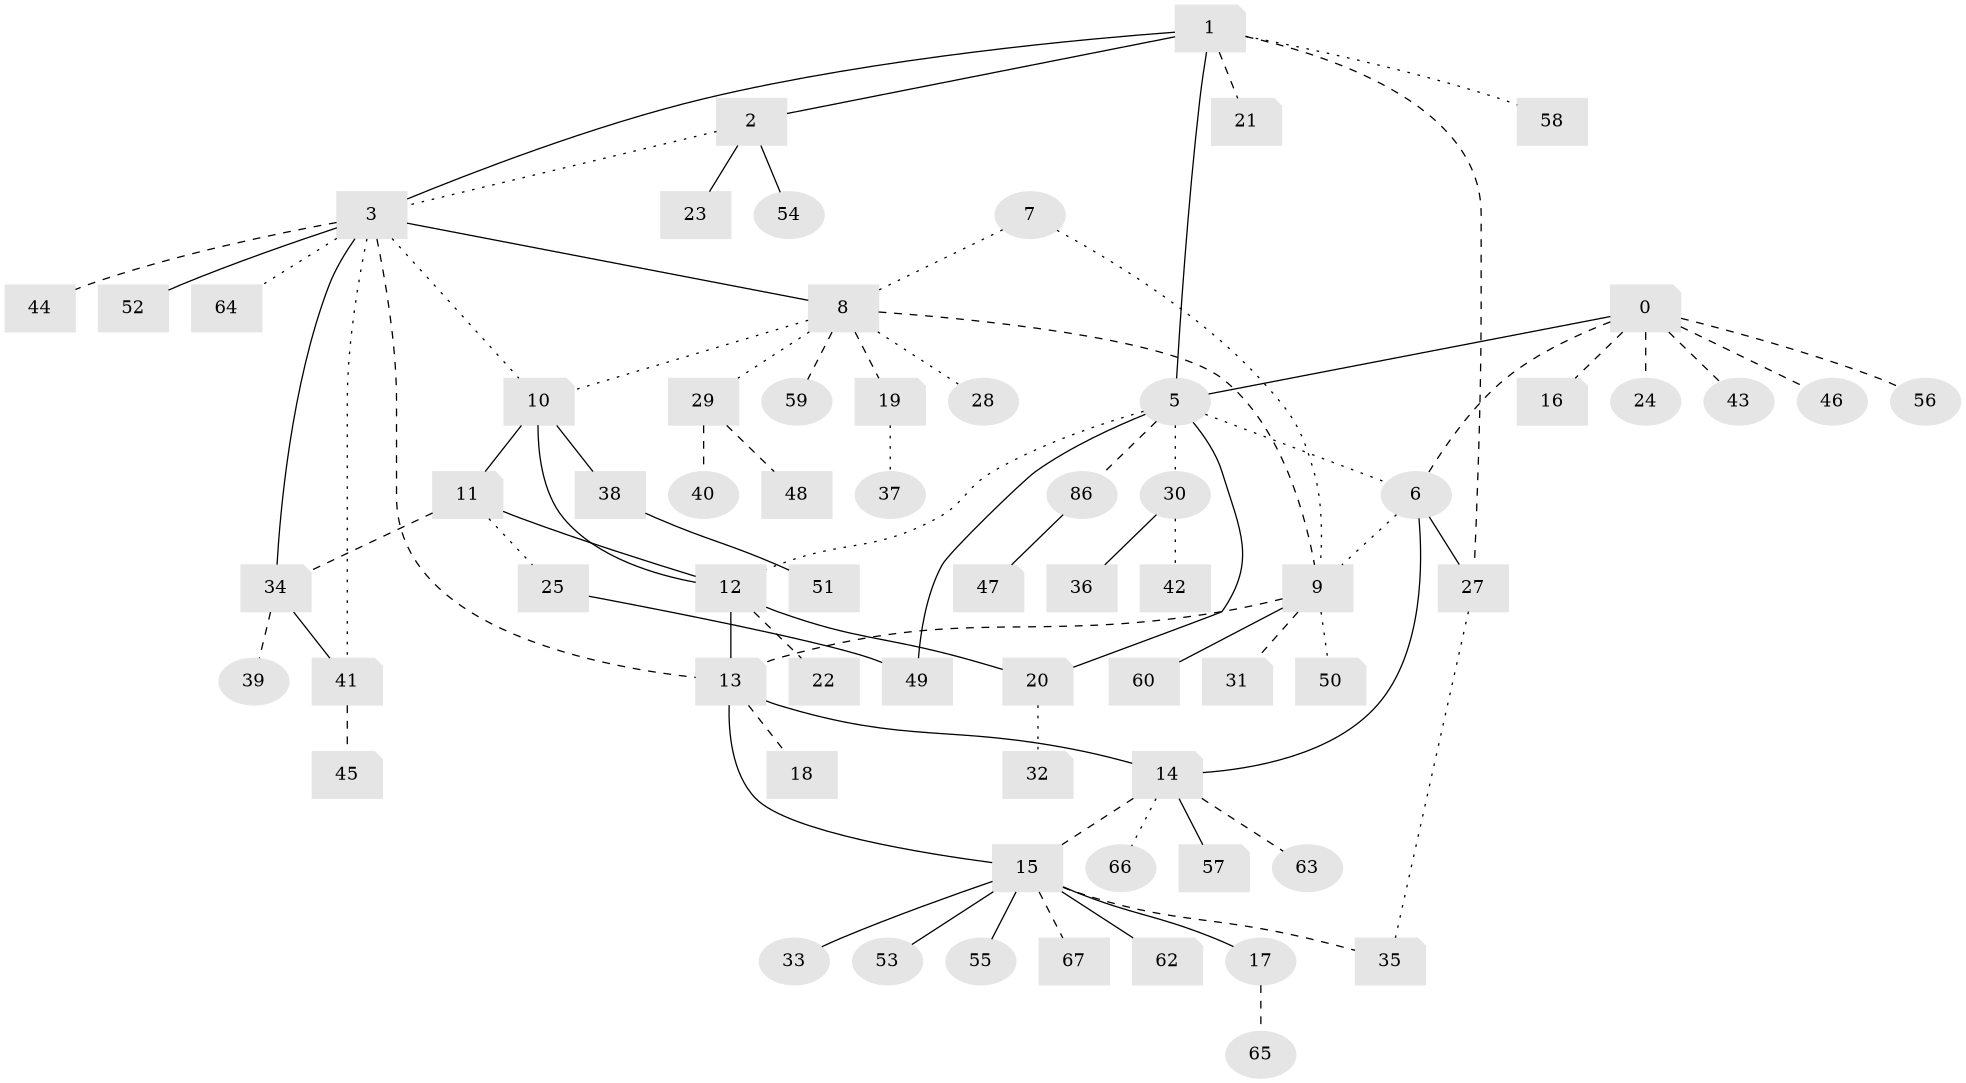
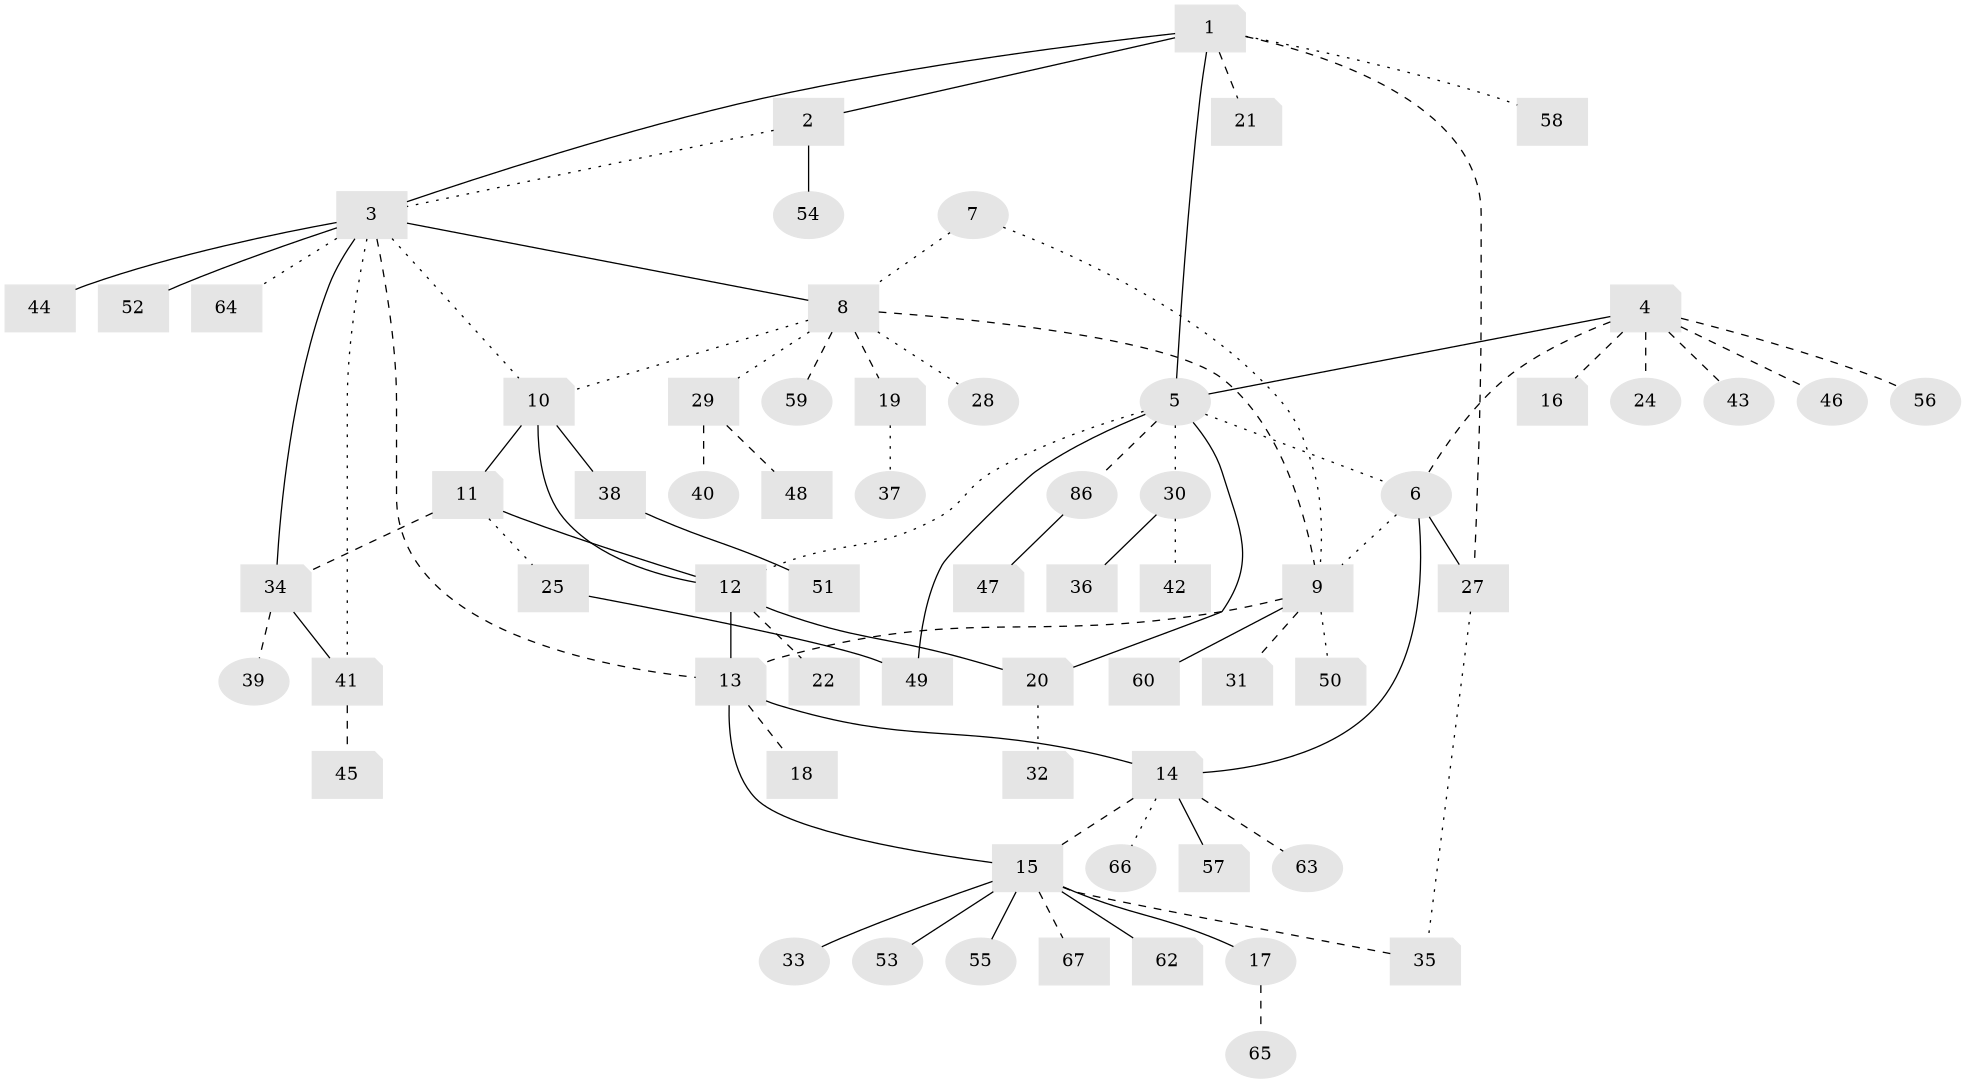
node "23": removed
edge "3" -- "44": style dashed -> solid
node "0": label "0" -> "4"
